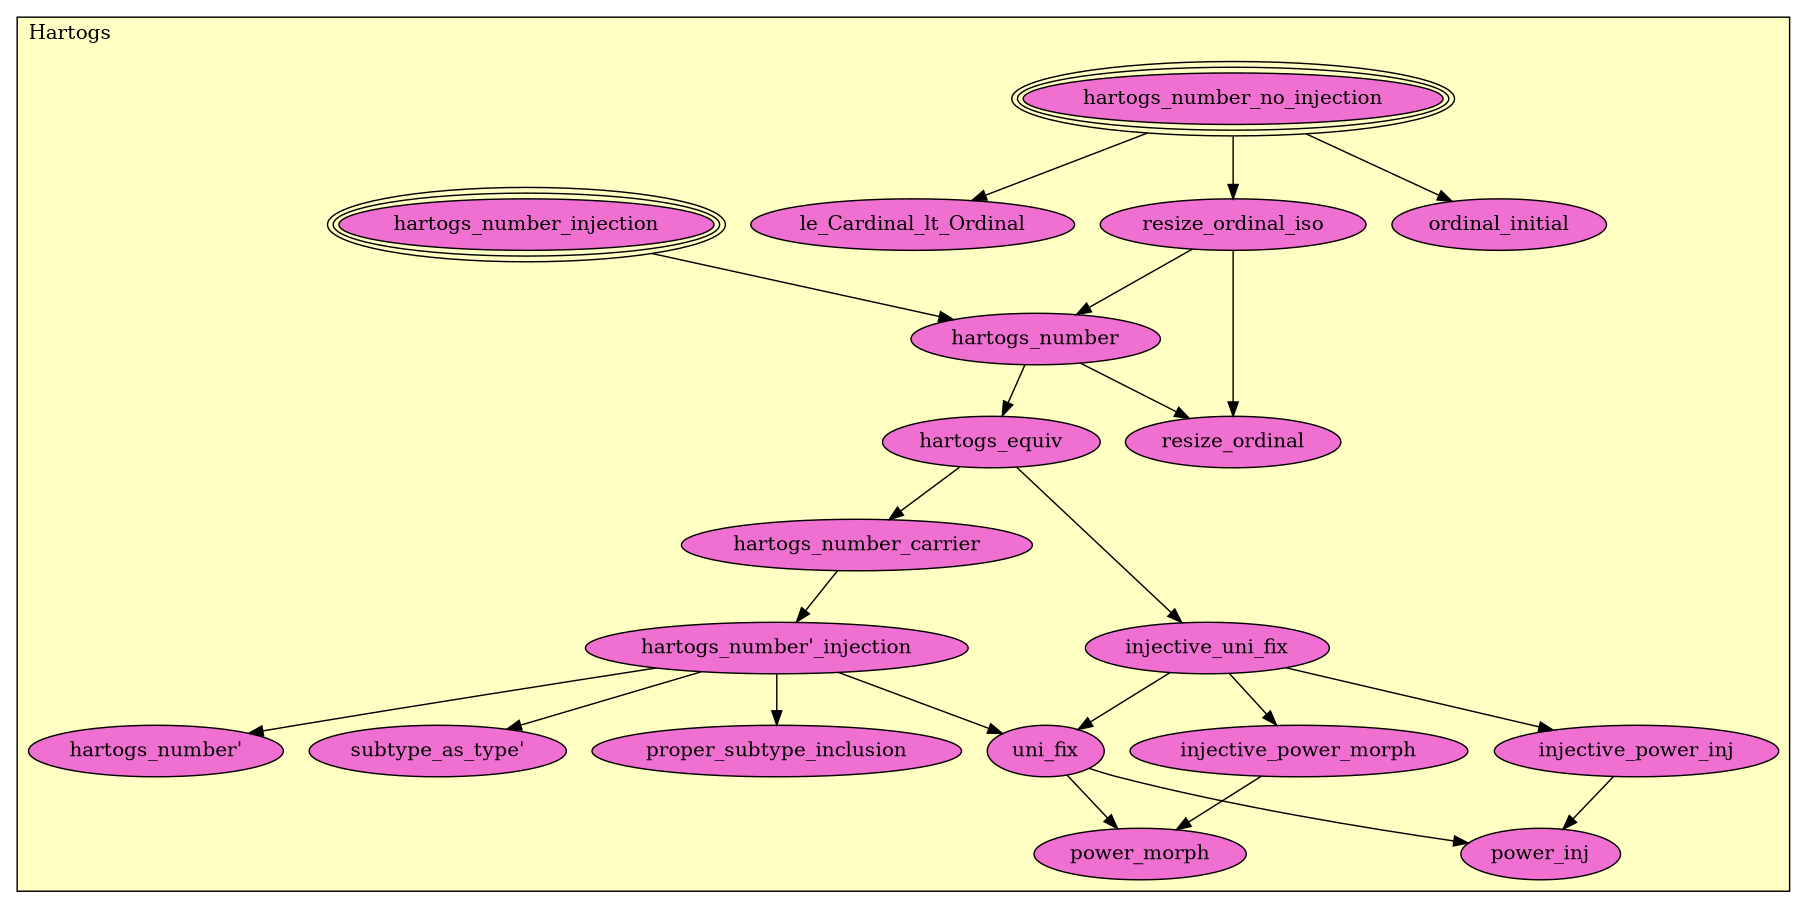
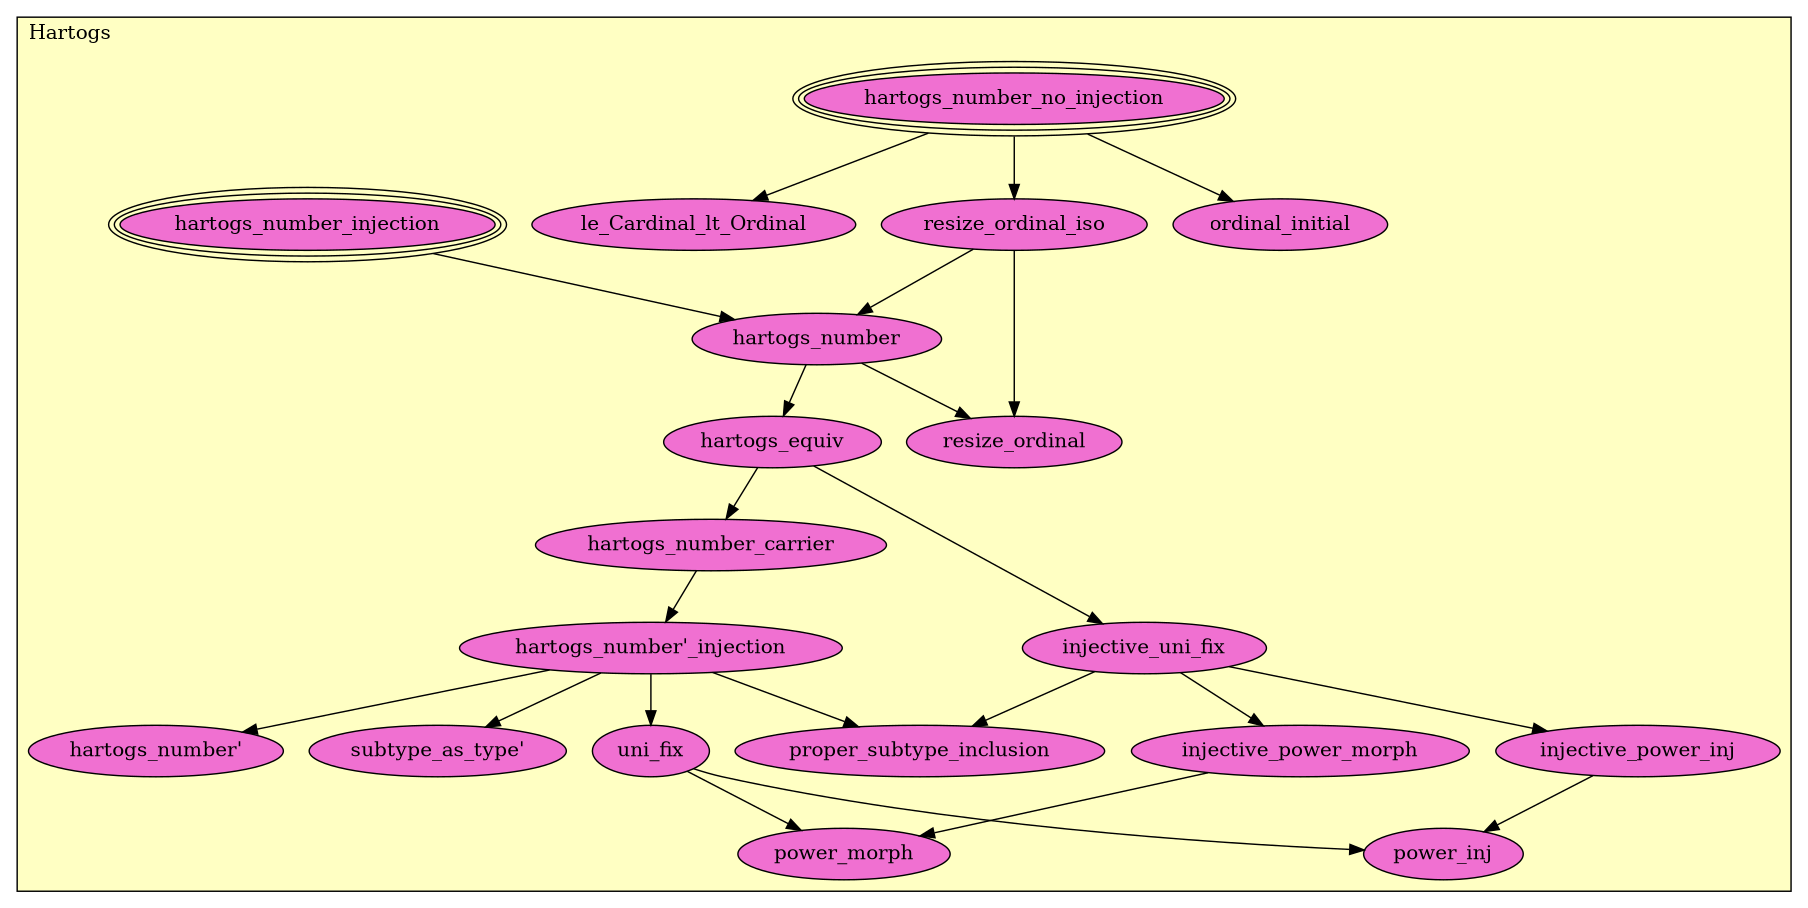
edge "injective_uni_fix" -> "uni_fix": now "injective_uni_fix" -> "proper_subtype_inclusion"
